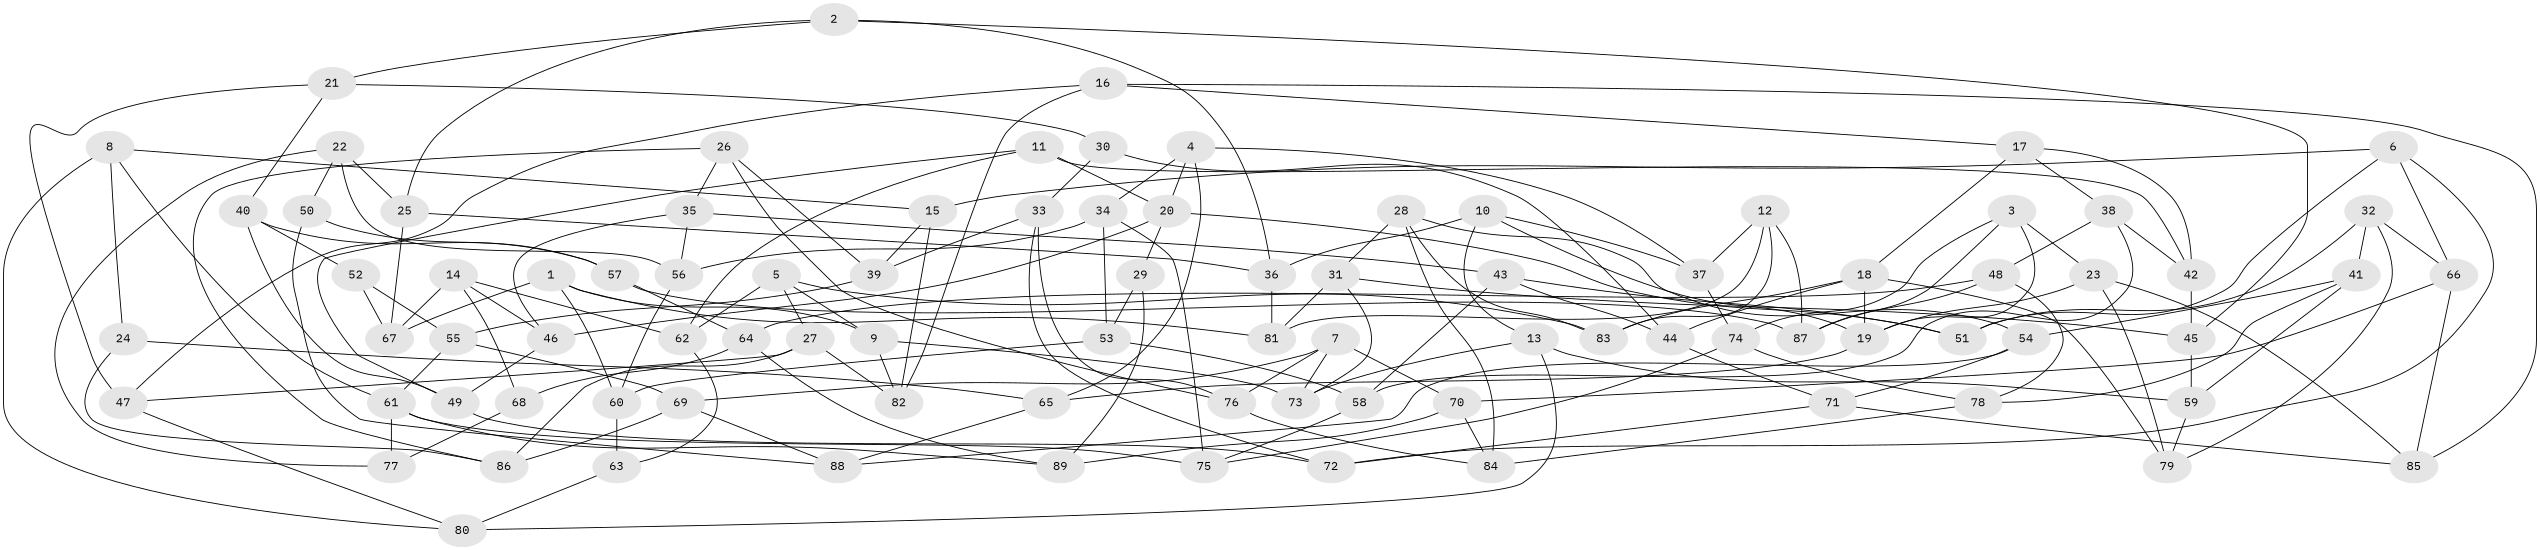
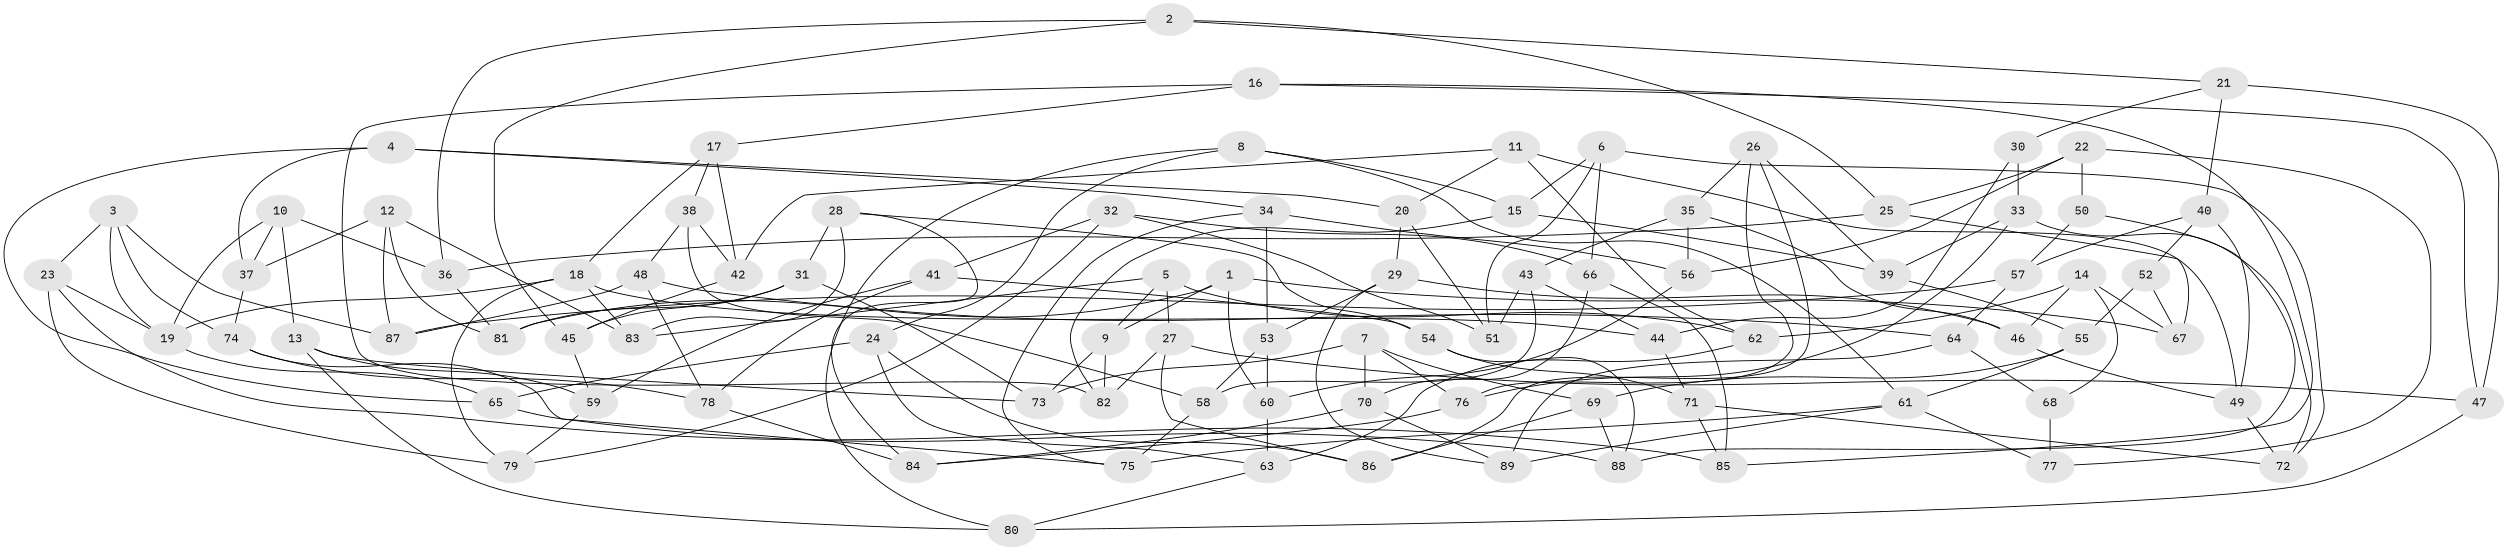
edge "20" -- "46": now "29" -- "46"
edge "24" -- "63": added
